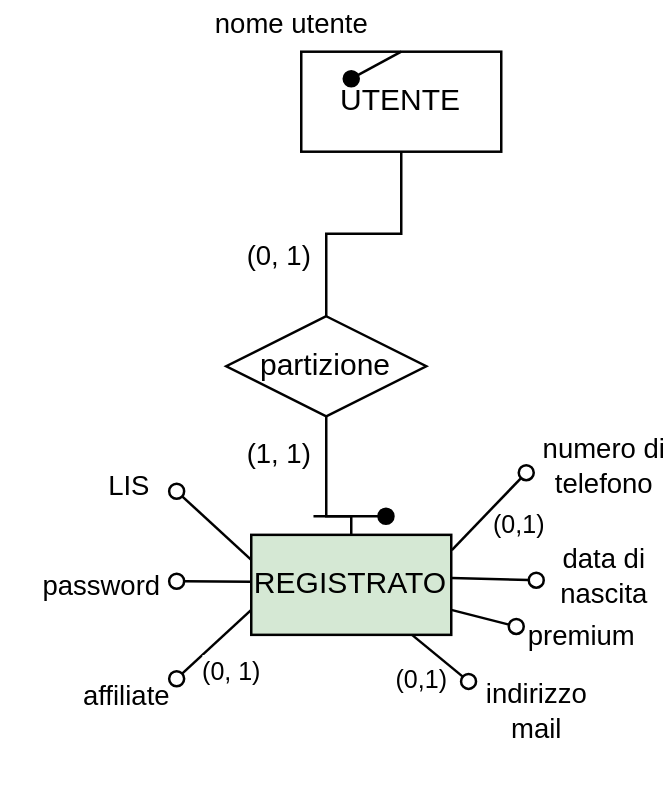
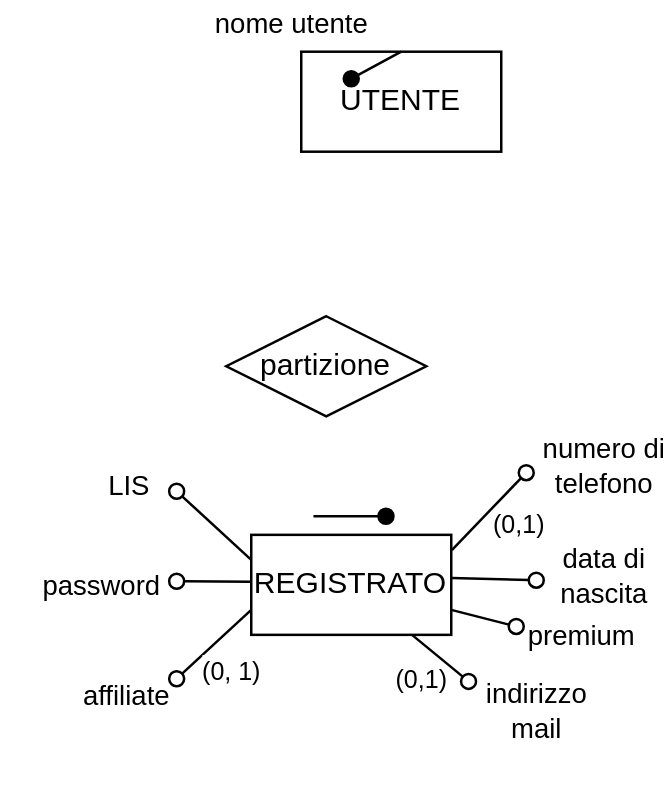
edge "UTENTE" -- "partizione": removed, label "(0, 1)"
edge "partizione" -- "REGISTRATO": removed, label "(1, 1)"
node "REGISTRATO": fillcolor #d5e8d4 -> #ffffff
